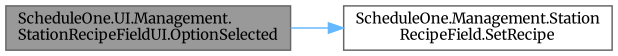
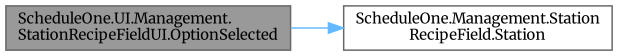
node "ScheduleOne.Management.Station RecipeField.SetRecipe": label "ScheduleOne.Management.Station RecipeField.SetRecipe" -> "ScheduleOne.Management.Station RecipeField.Station"
